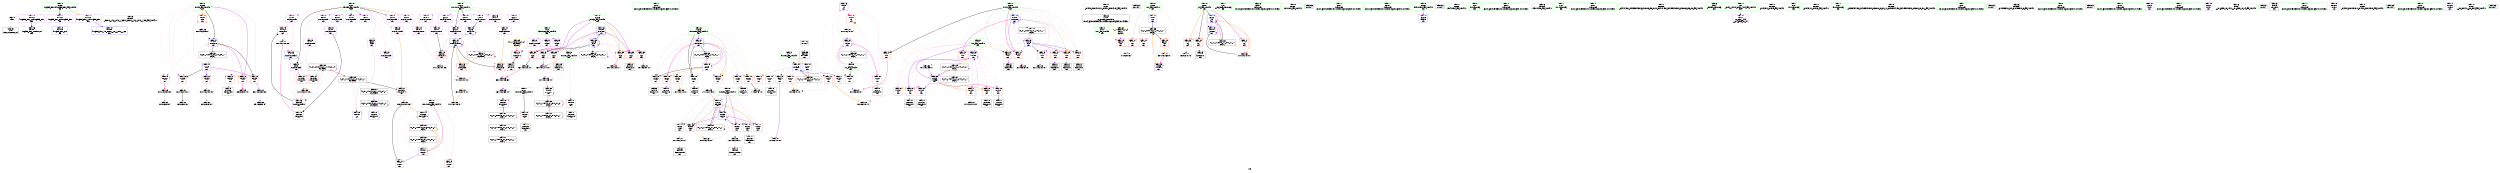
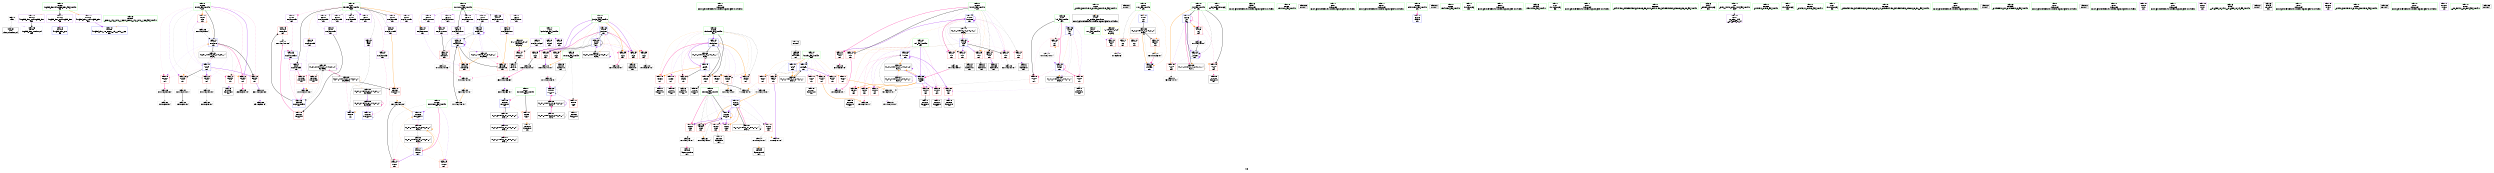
edge "NodeID: 196" -> "NodeID: 257": now "NodeID: 196" -> "NodeID: 141"
edge "NodeID: 308" -> "NodeID: 35": now "NodeID: 308" -> "NodeID: 195"
